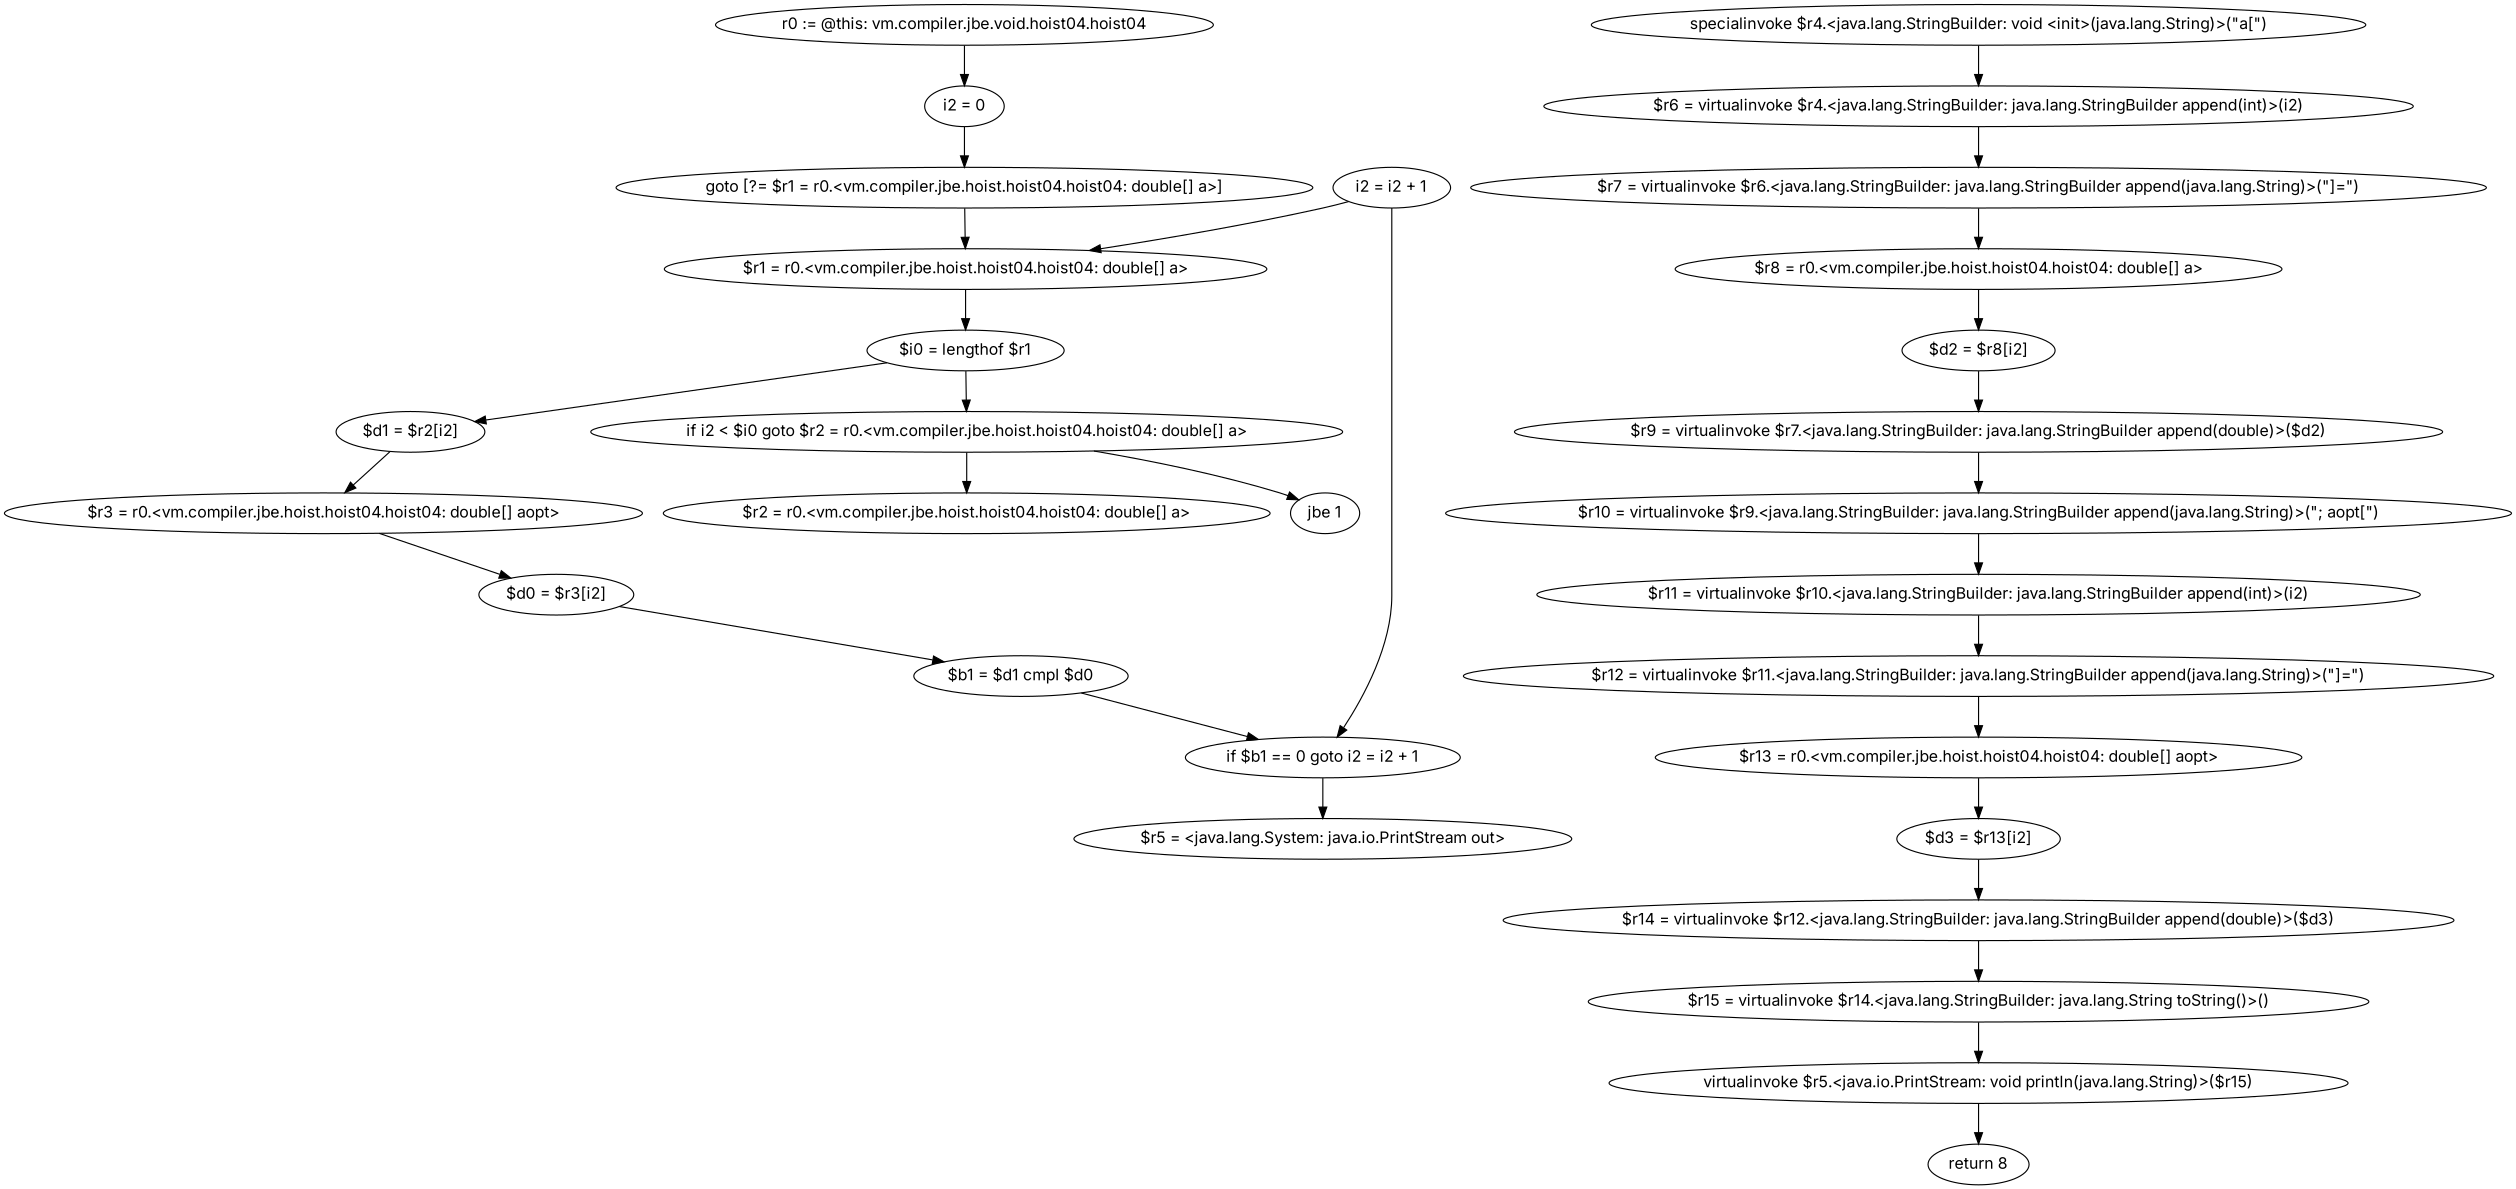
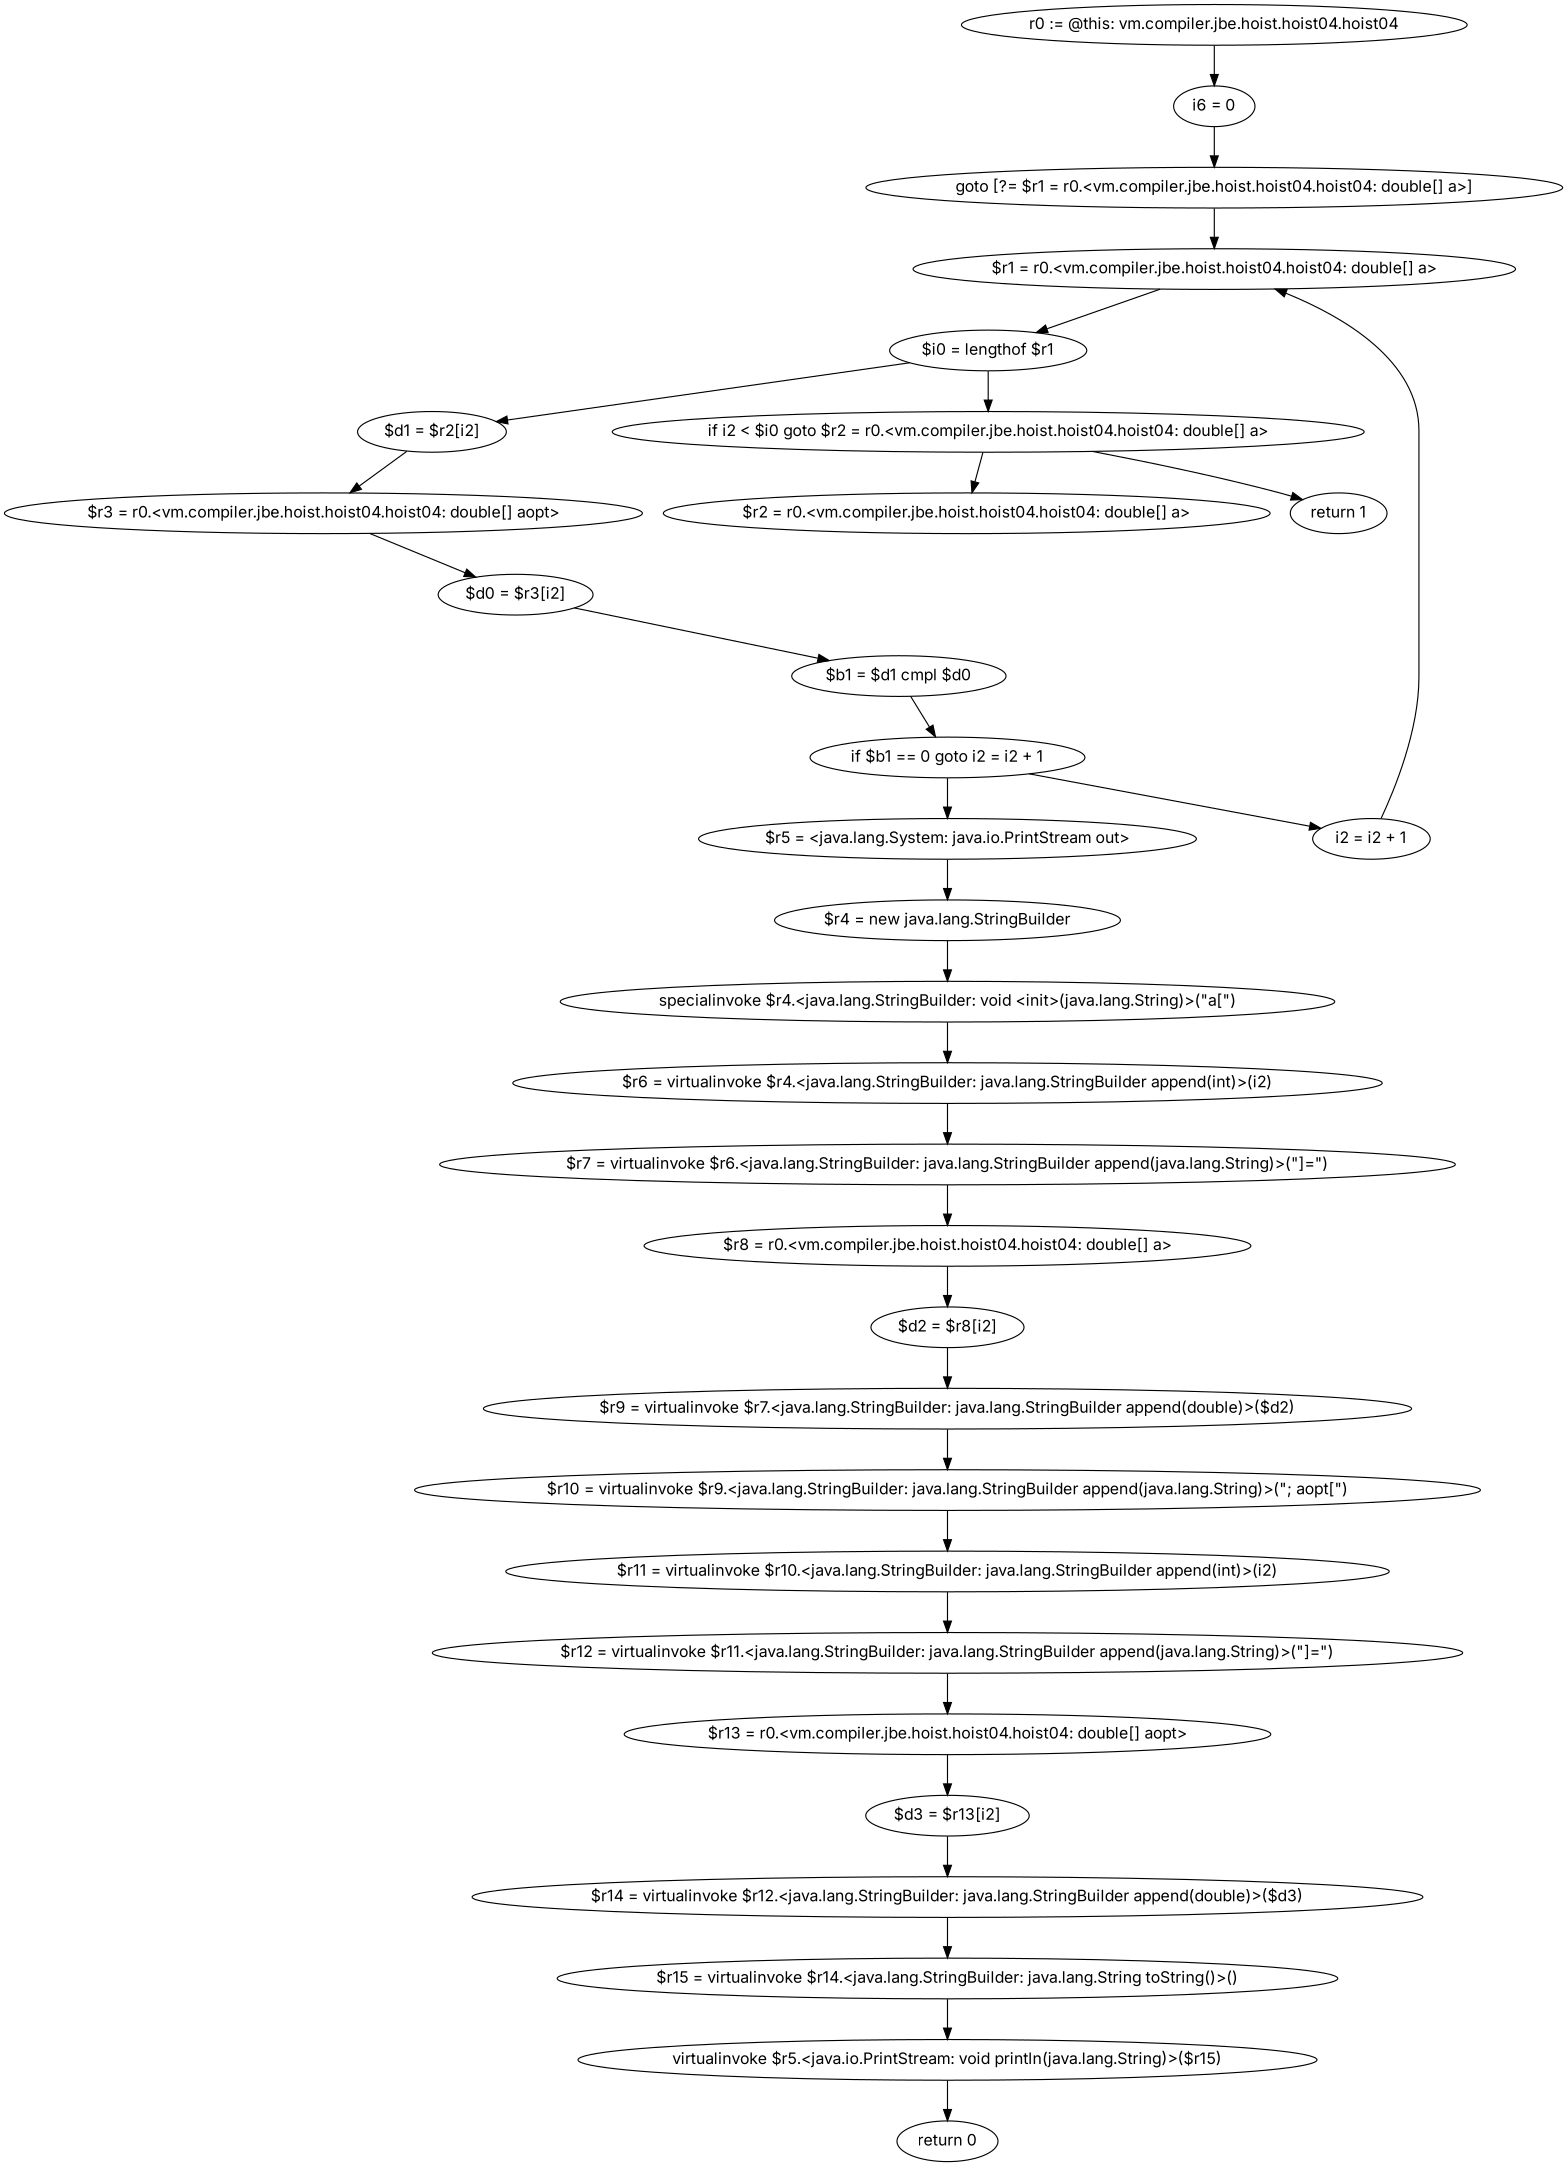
node "r0 := @this: vm.compiler.jbe.void.hoist04.hoist04": label "r0 := @this: vm.compiler.jbe.void.hoist04.hoist04" -> "r0 := @this: vm.compiler.jbe.hoist.hoist04.hoist04"
node "i2 = 0": label "i2 = 0" -> "i6 = 0"
edge "i2 = i2 + 1" -> "if $b1 == 0 goto i2 = i2 + 1": reversed
node "jbe 1": label "jbe 1" -> "return 1"
node "$r4 = new java.lang.StringBuilder": added
node "return 8": label "return 8" -> "return 0"
